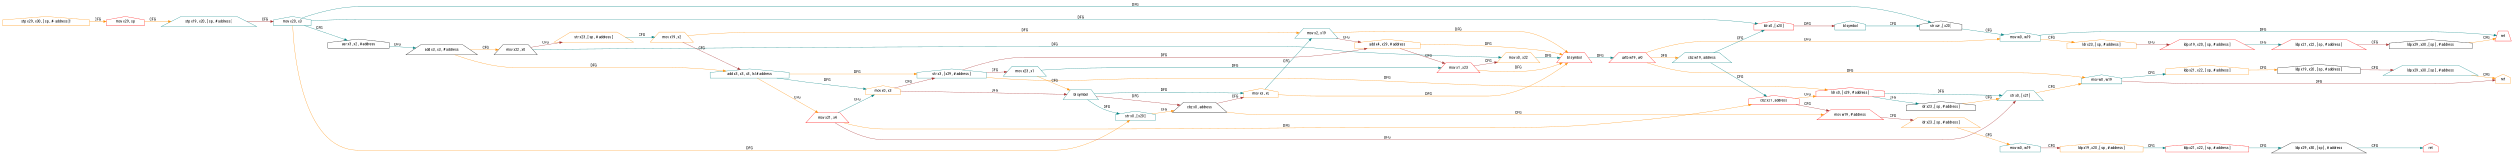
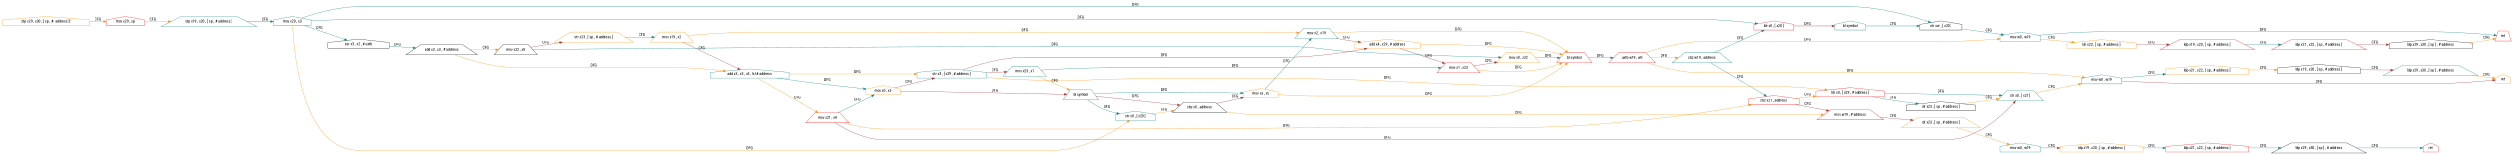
edge "stp x19 , x20 , [ sp , # address ]" -> "mov x20 , x3": color brown -> teal
node "asr x3 , x2 , # address": label "asr x3 , x2 , # address" -> "asr x3 , x2 , # uxtb"
